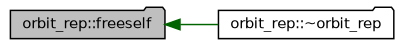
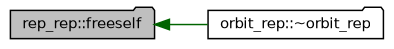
node "orbit_rep::freeself": label "orbit_rep::freeself" -> "rep_rep::freeself"
